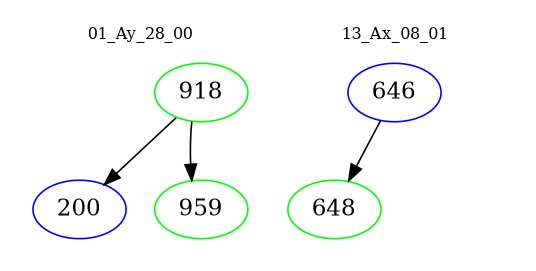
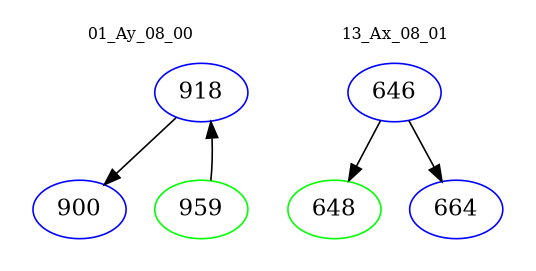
cluster "01_Ay_28_00": label "01_Ay_28_00" -> "01_Ay_08_00"
node "918": color green -> blue
edge "918" -> "959": reversed
node "200": label "200" -> "900"
node "664": added
